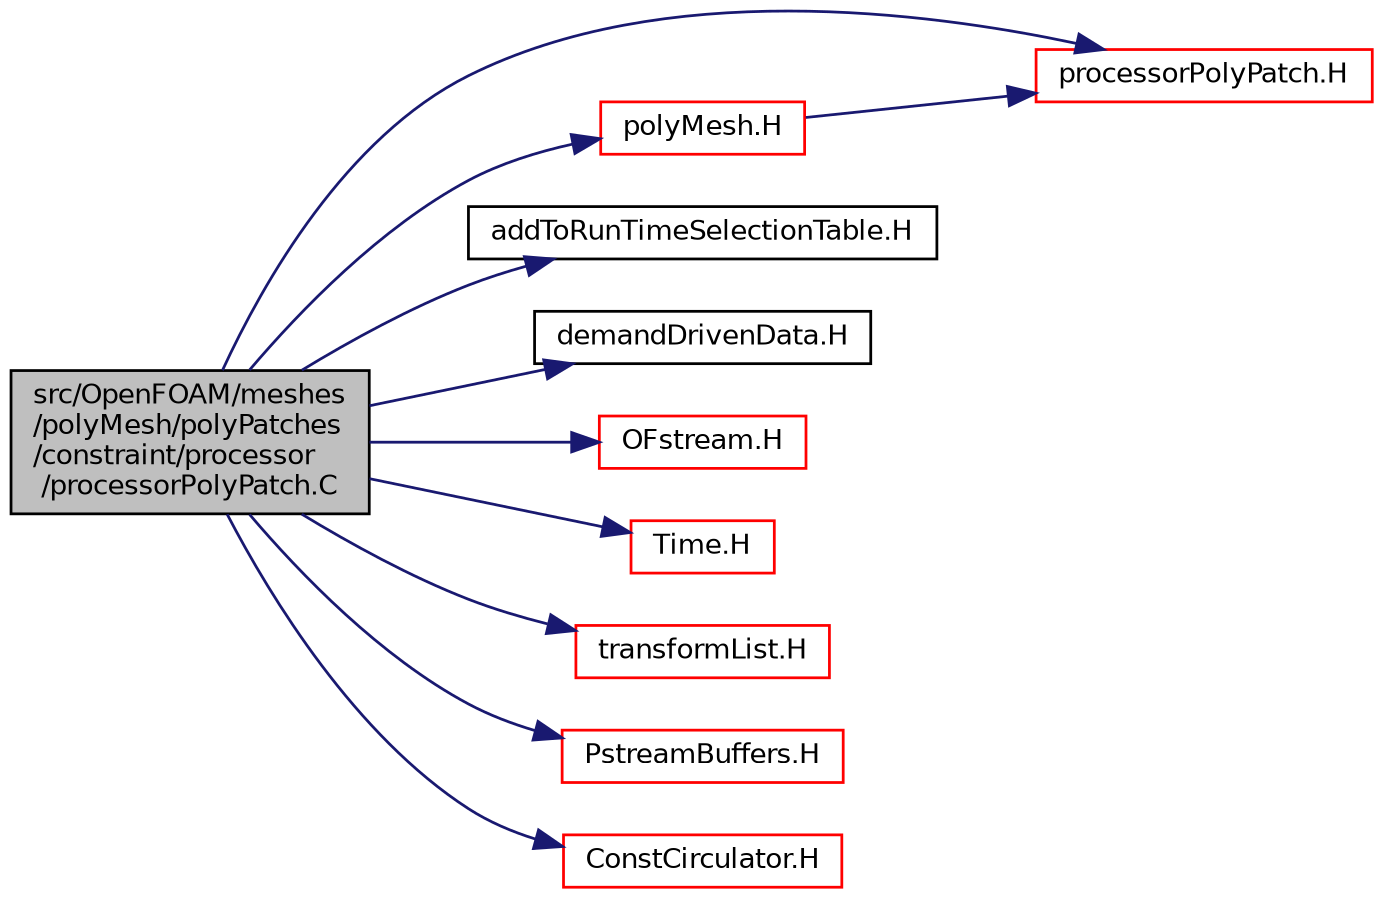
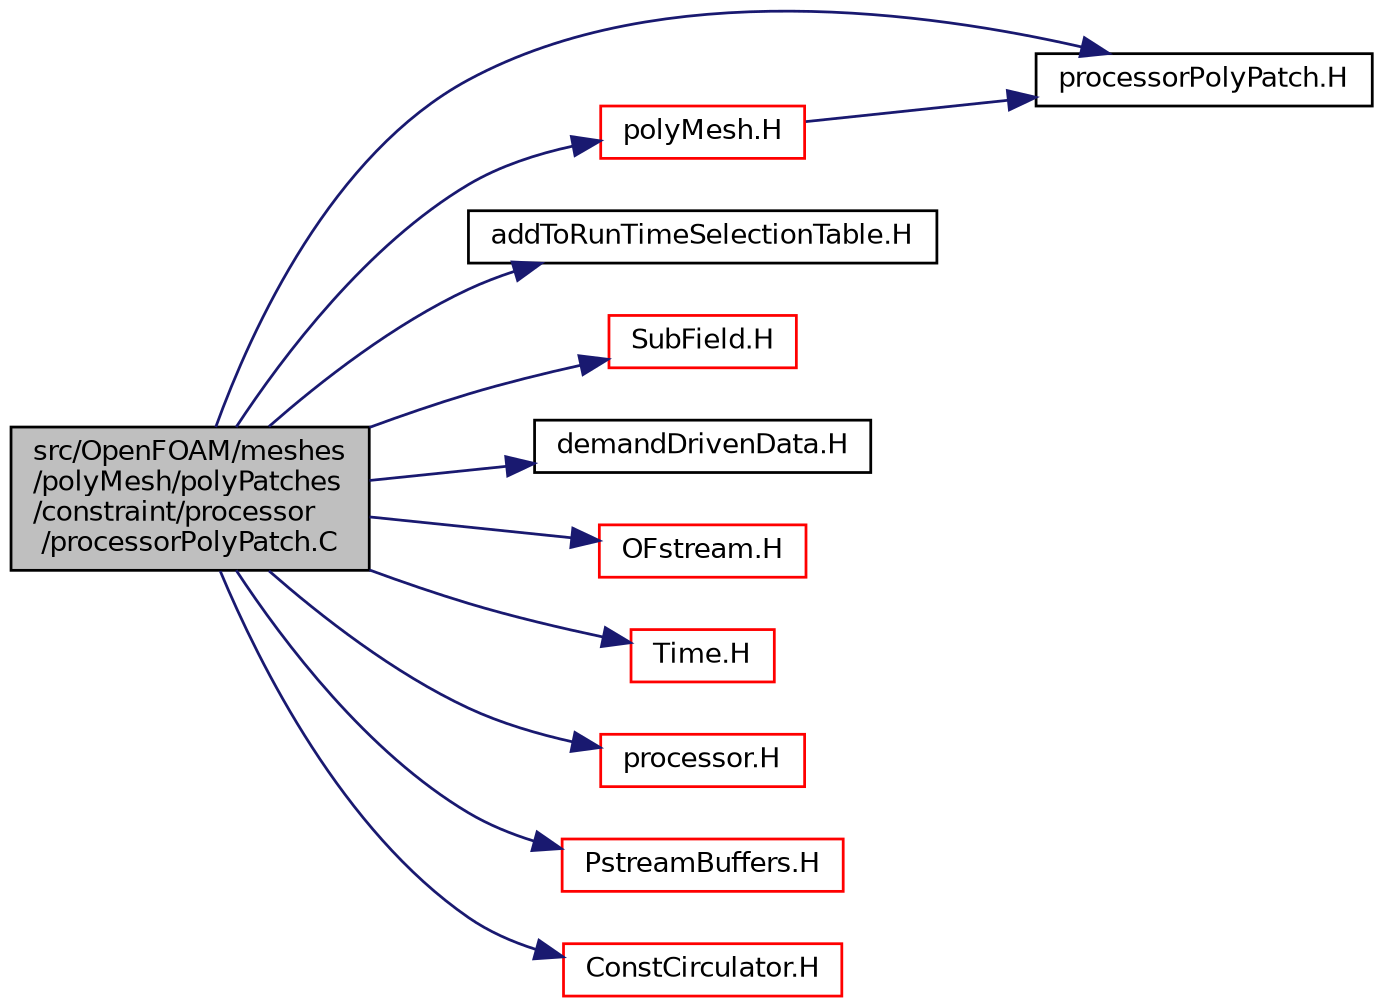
node "processorPolyPatch.H": color red -> black
node "SubField.H": added
node "transformList.H": label "transformList.H" -> "processor.H"
